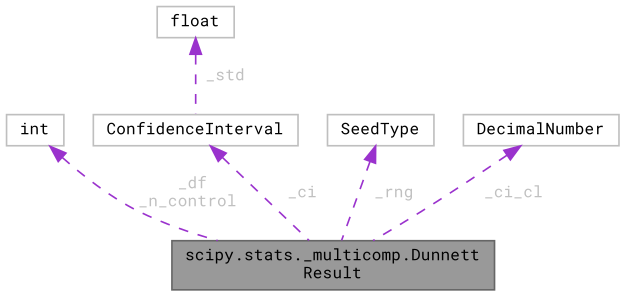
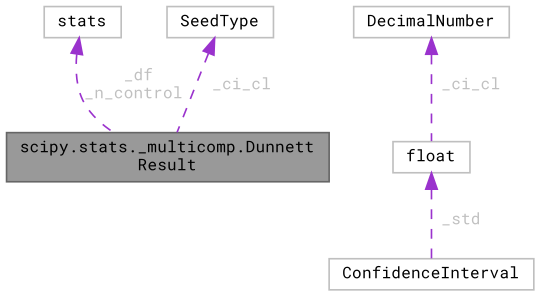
node "int": label "int" -> "stats"
edge "scipy.stats._multicomp.Dunnett Result" -> "SeedType": label " _rng" -> " _ci_cl"
edge "scipy.stats._multicomp.Dunnett Result" -> "ConfidenceInterval": removed, label "_ci"
edge "scipy.stats._multicomp.Dunnett Result" -> "DecimalNumber": now "float" -> "DecimalNumber"
